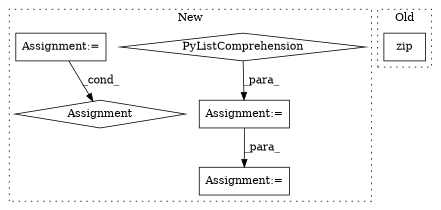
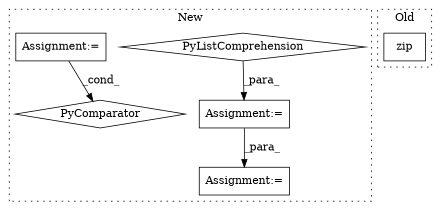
node "Assignment": label "Assignment" -> "PyComparator"
